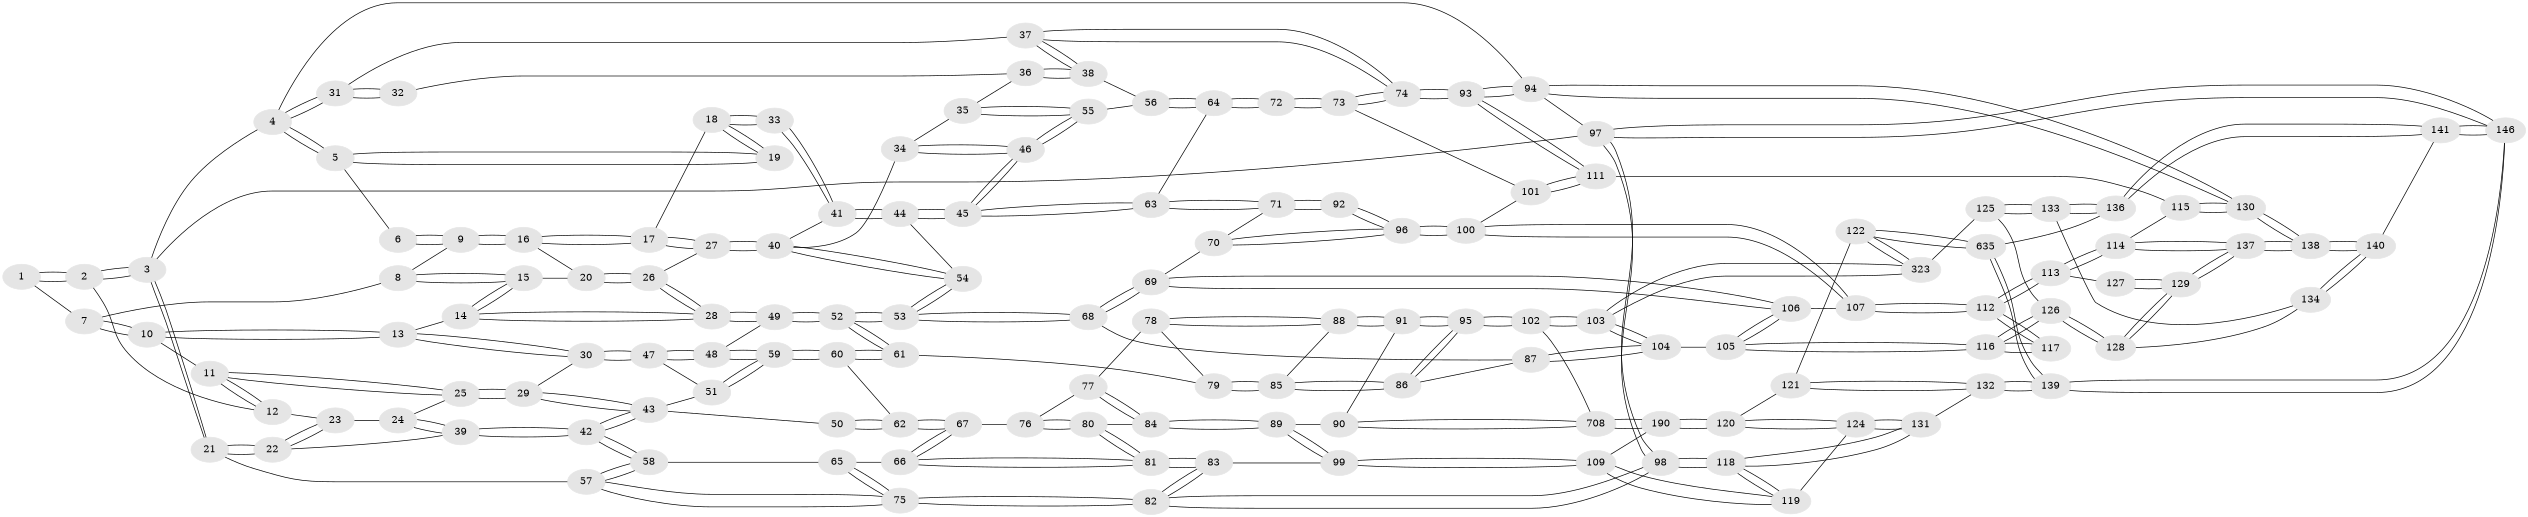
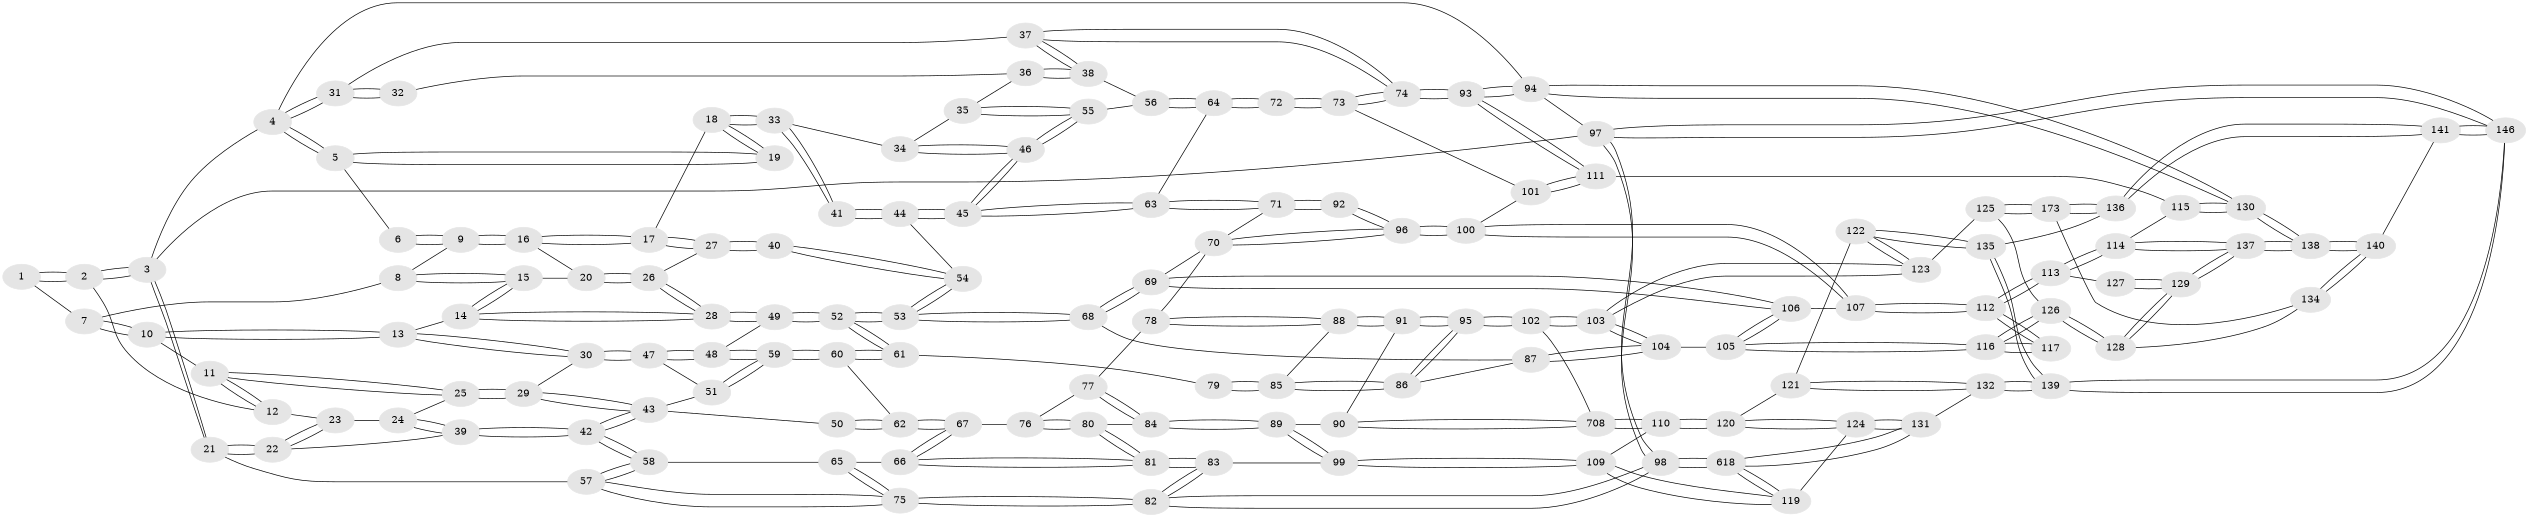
node "133": label "133" -> "173"
edge "34" -- "40": now "34" -- "33"
edge "41" -- "40": removed
node "635": label "635" -> "135"
node "323": label "323" -> "123"
edge "78" -- "79": now "78" -- "70"
node "190": label "190" -> "110"
node "118": label "118" -> "618"
